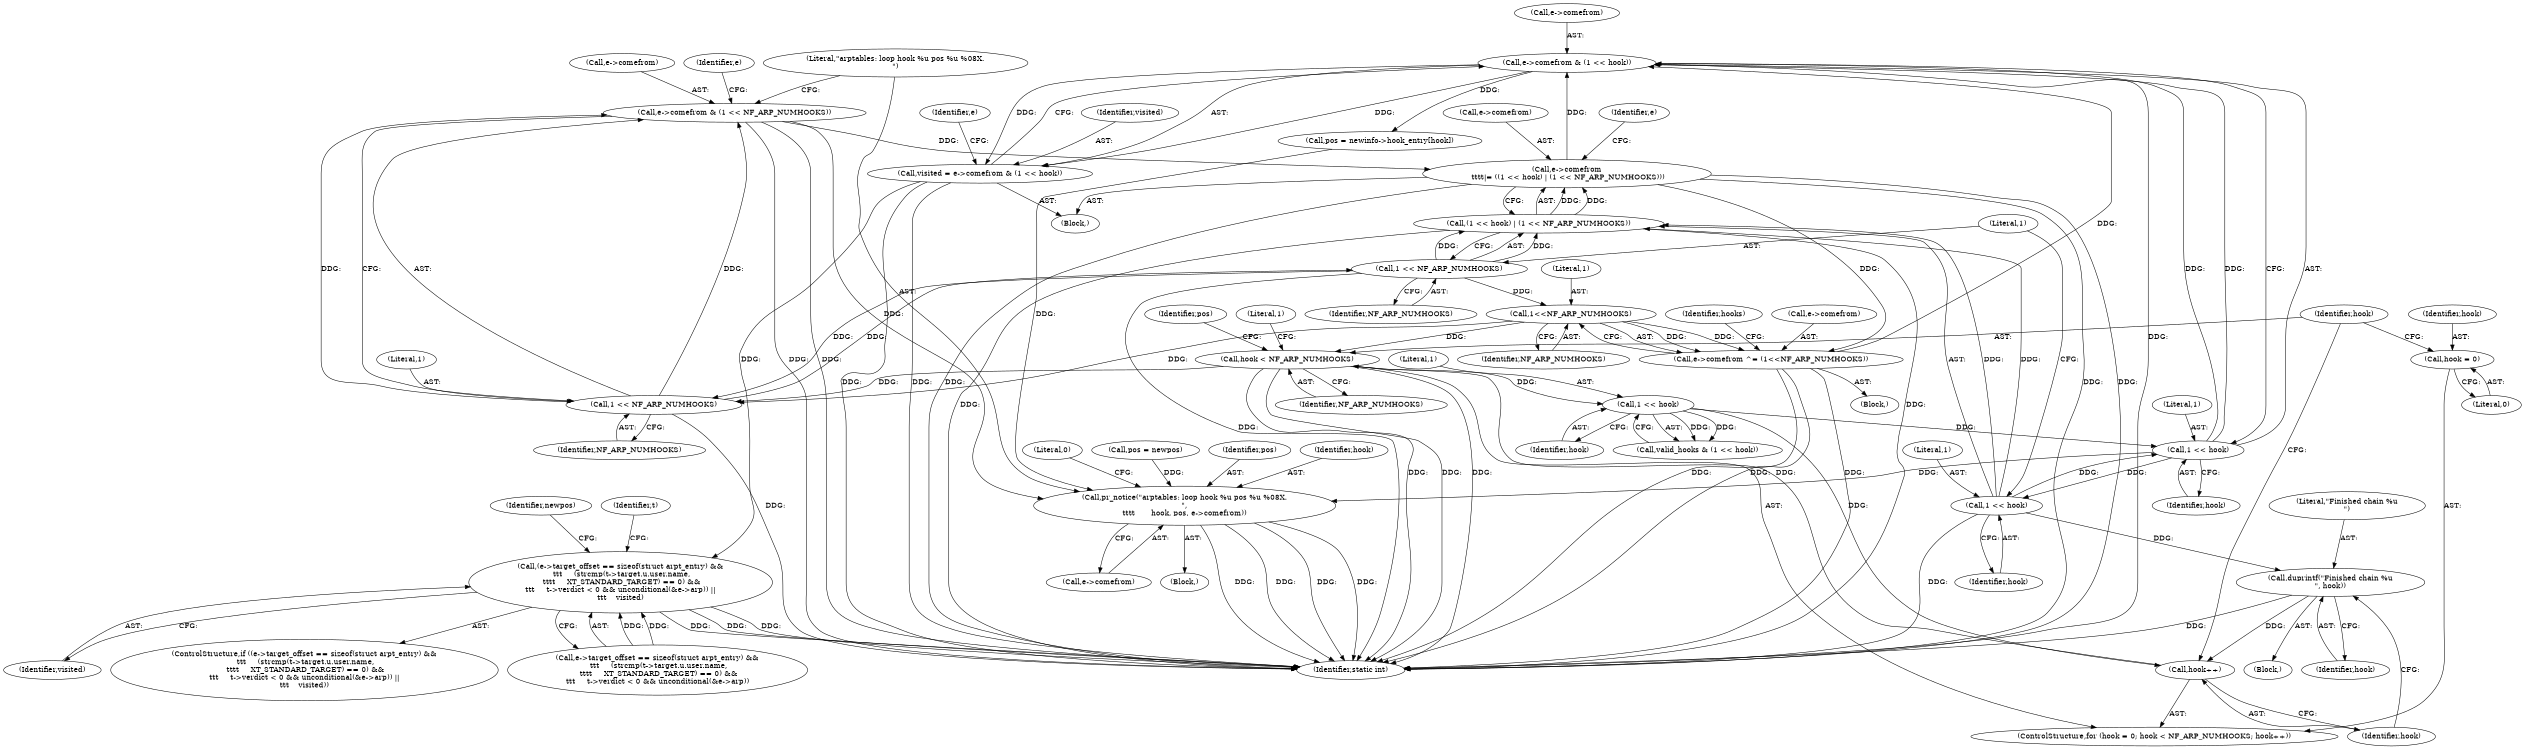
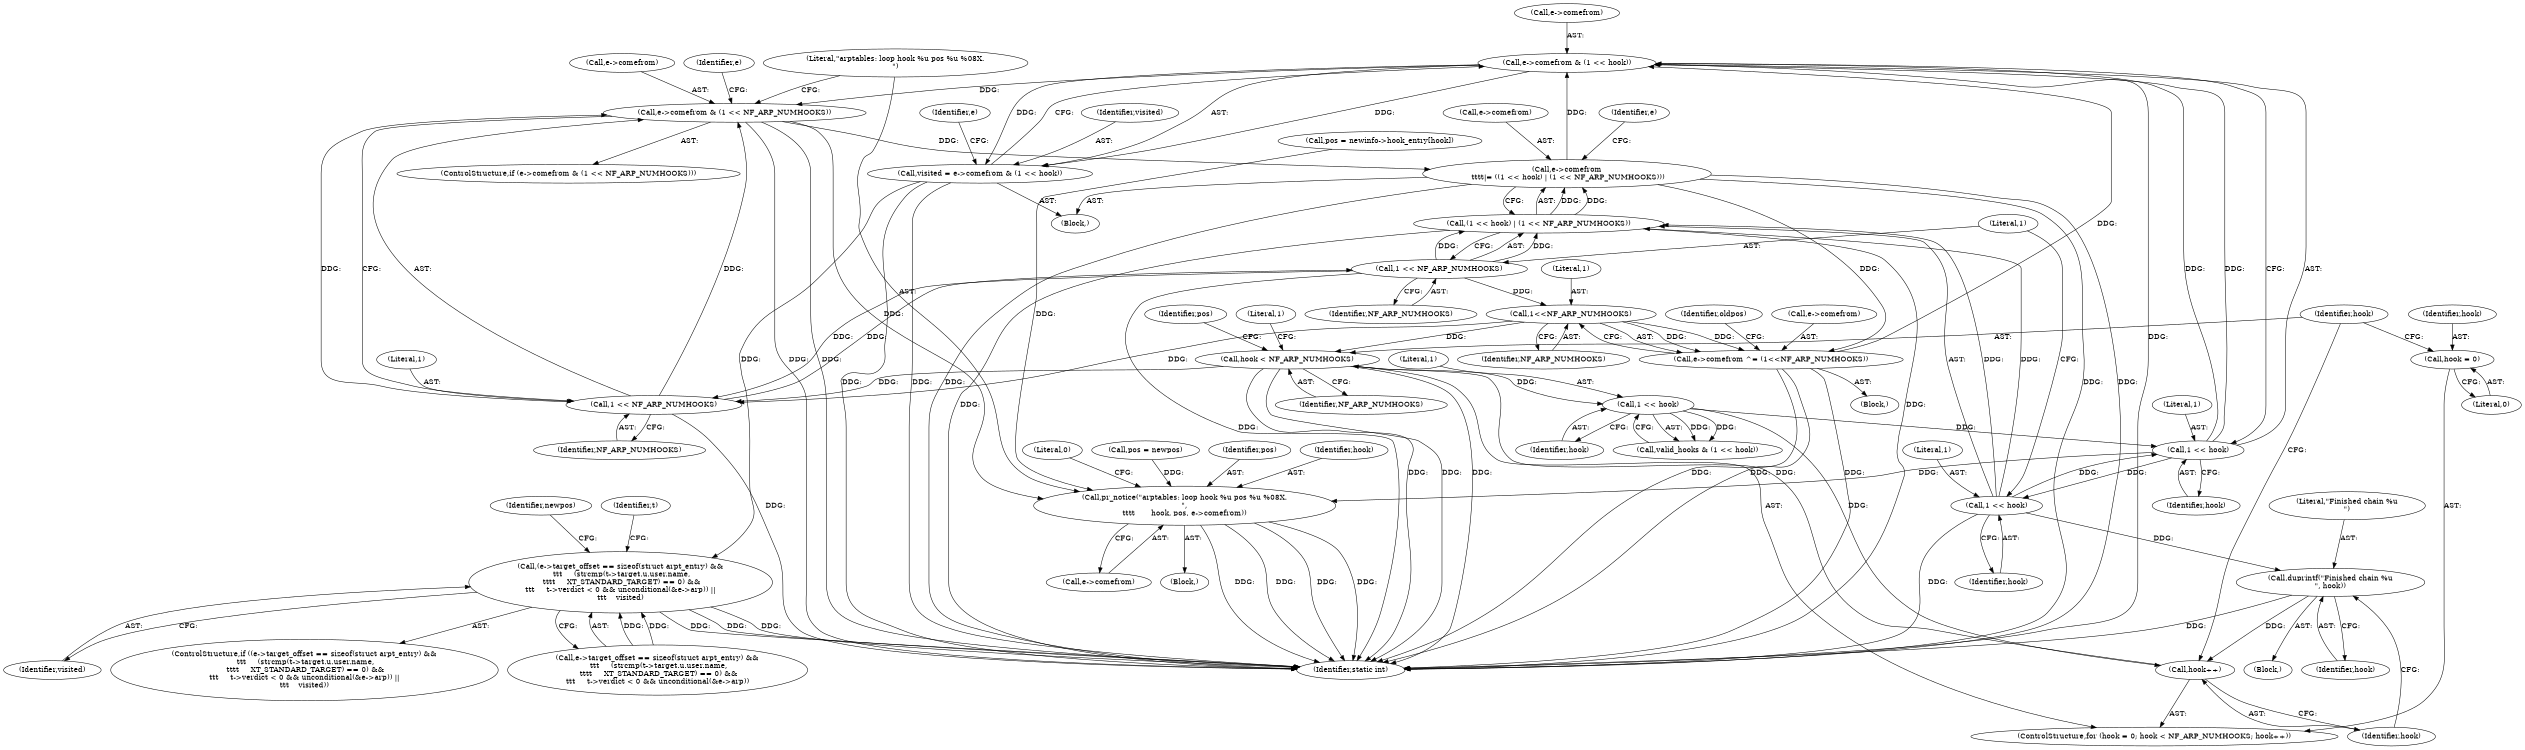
edge "(Call,e->comefrom & (1 << hook))" -> "(Call,pos = newinfo->hook_entry[hook])": now "(Call,e->comefrom & (1 << hook))" -> "(Call,e->comefrom & (1 << NF_ARP_NUMHOOKS))"
node "(ControlStructure,if (e->comefrom & (1 << NF_ARP_NUMHOOKS)))": added
node "(Identifier,hooks)": label "(Identifier,hooks)" -> "(Identifier,oldpos)"
